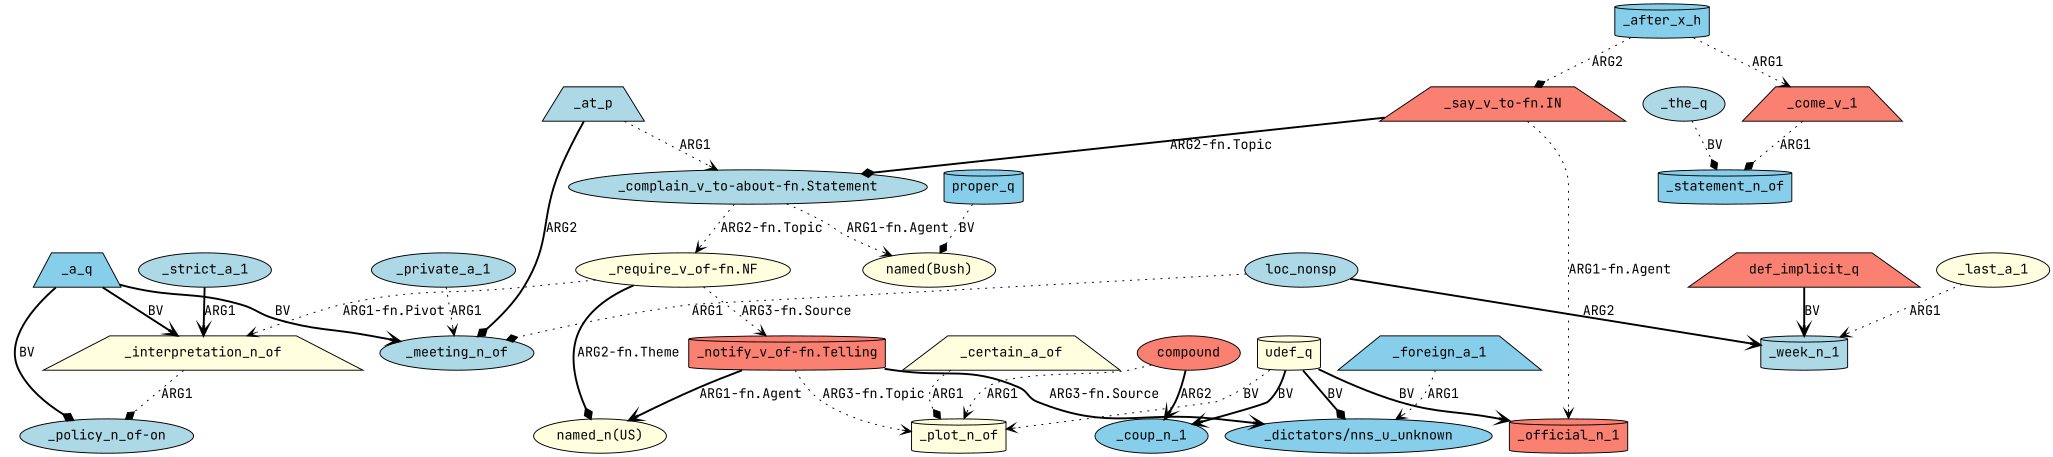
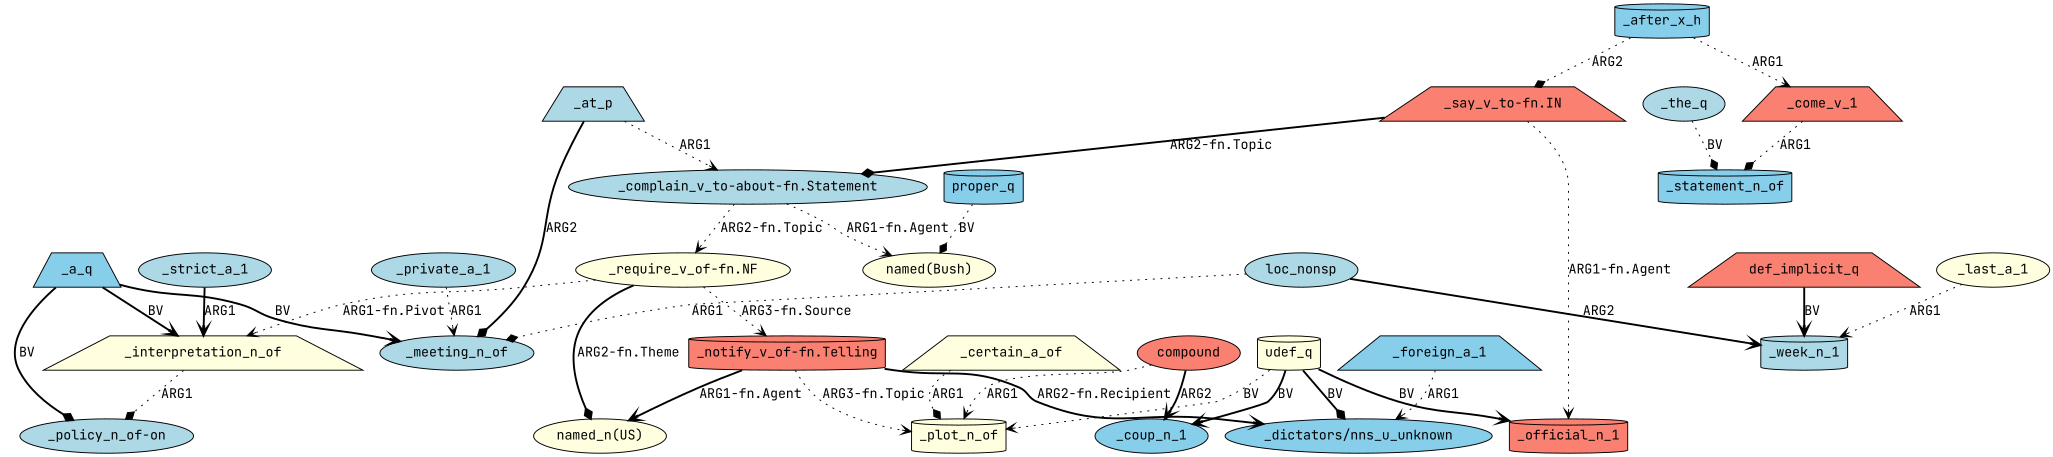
edge "_notify_v_of-fn.Telling" -> "_dictators/nns_u_unknown": label "ARG3-fn.Source" -> "ARG2-fn.Recipient"
